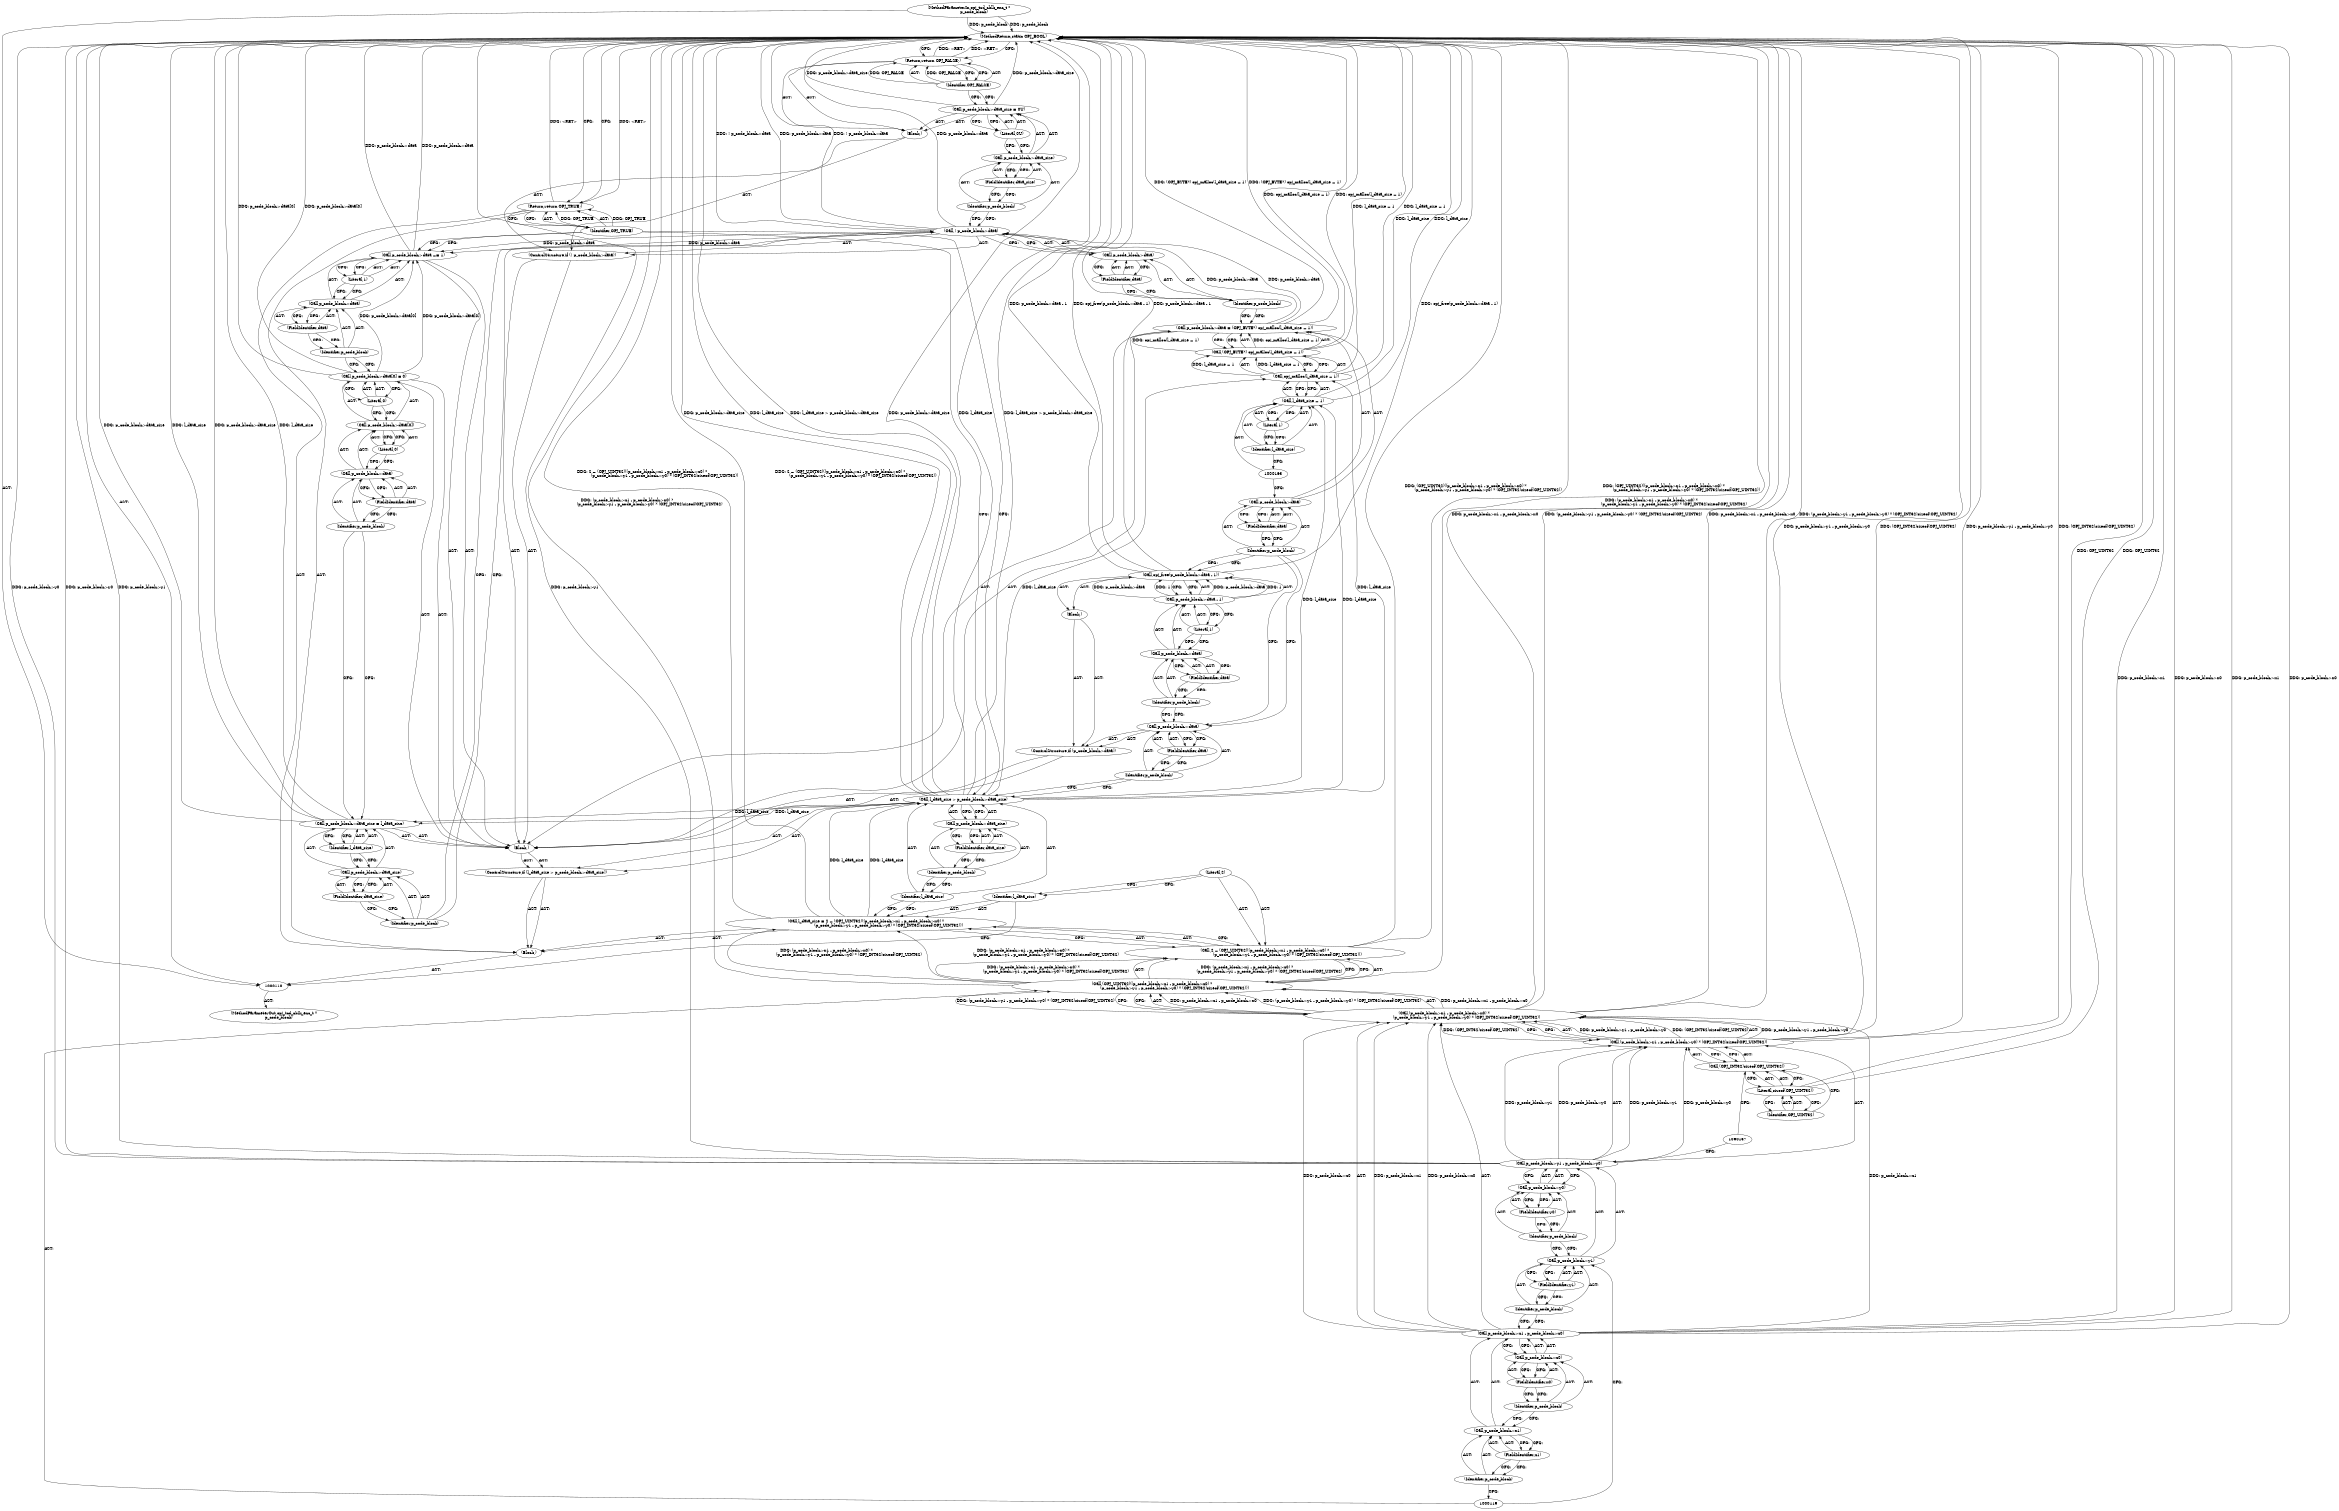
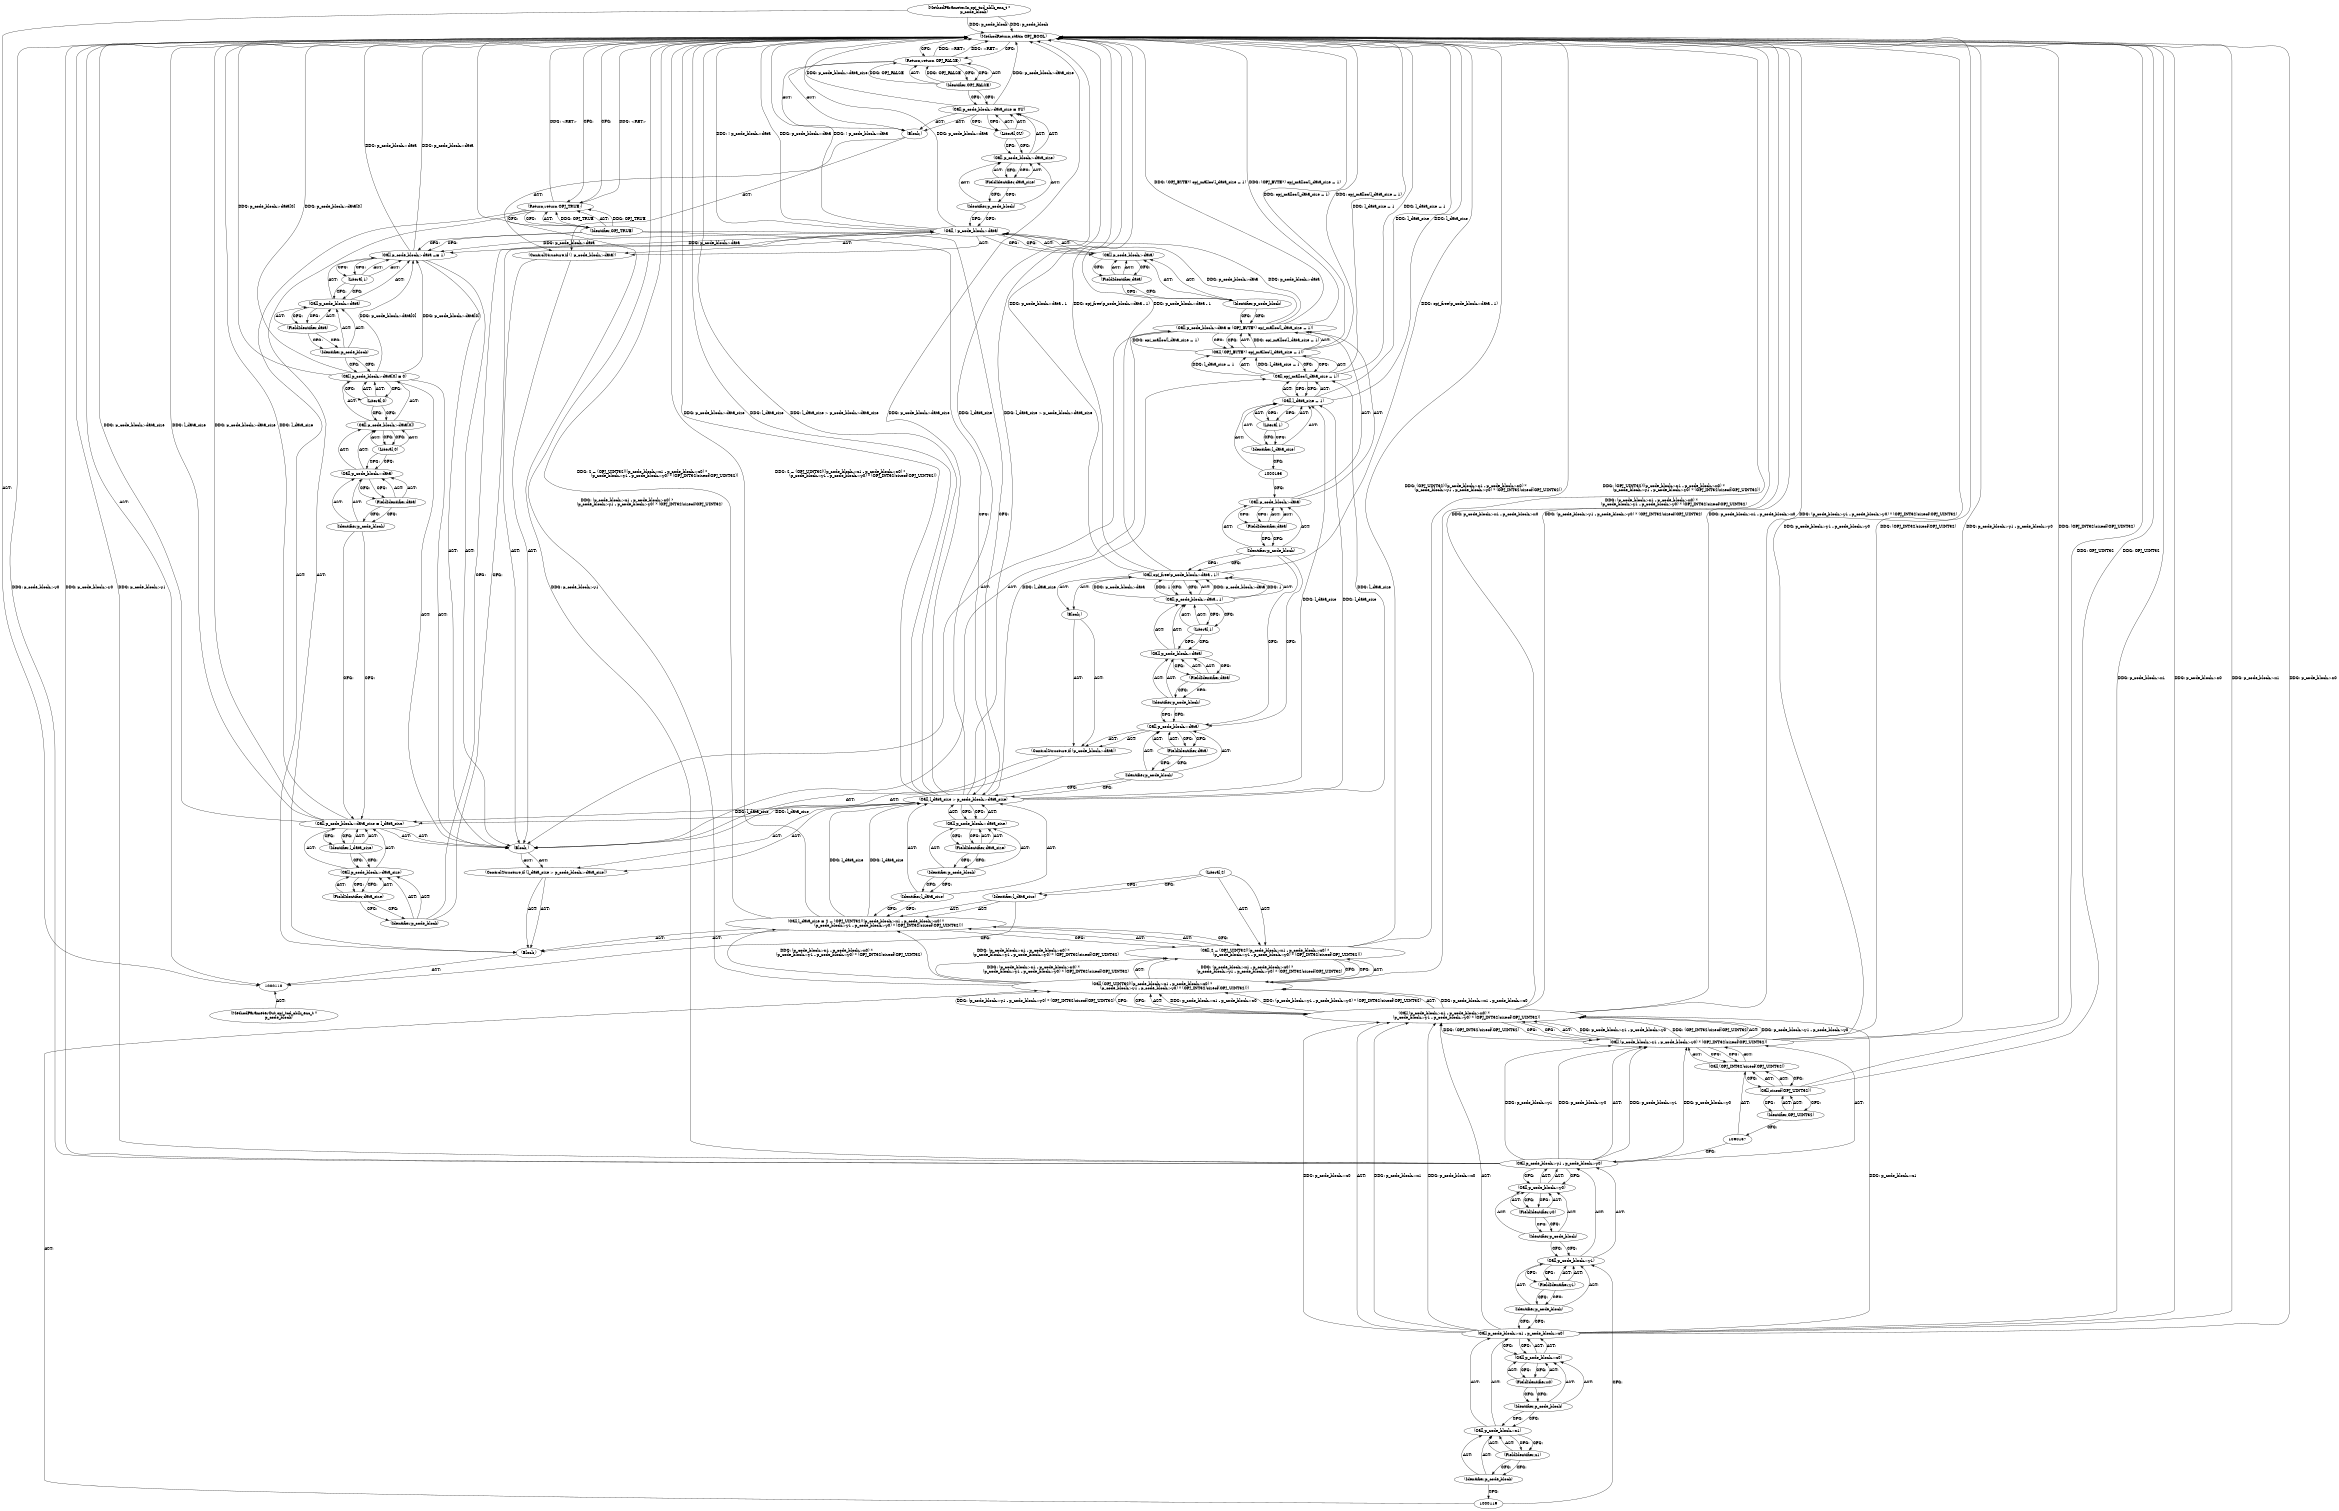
edge "1000110" -> "(MethodParameterOut,opj_tcd_cblk_enc_t * p_code_block)": reversed
edge "(Identifier,OPJ_UINT32)" -> "(Call,(OPJ_INT32)sizeof(OPJ_UINT32))": now "(Identifier,OPJ_UINT32)" -> "1090137"
node "(Literal,sizeof(OPJ_UINT32))": label "(Literal,sizeof(OPJ_UINT32))" -> "(Call,sizeof(OPJ_UINT32))"
edge "1090137" -> "(Call,(OPJ_INT32)sizeof(OPJ_UINT32))": label "CFG: " -> "AST: "
